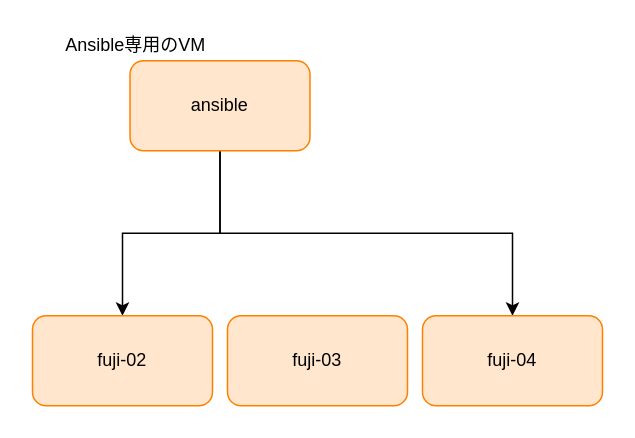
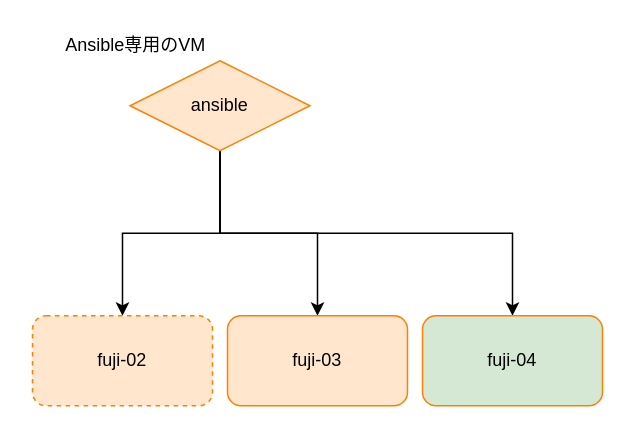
node "ansible": shape rounded rectangle -> diamond
edge "ansible" -> "fuji-03": added
node "fuji-02": style solid -> dashed
node "fuji-04": fillcolor #ffe6cc -> #d5e8d4
